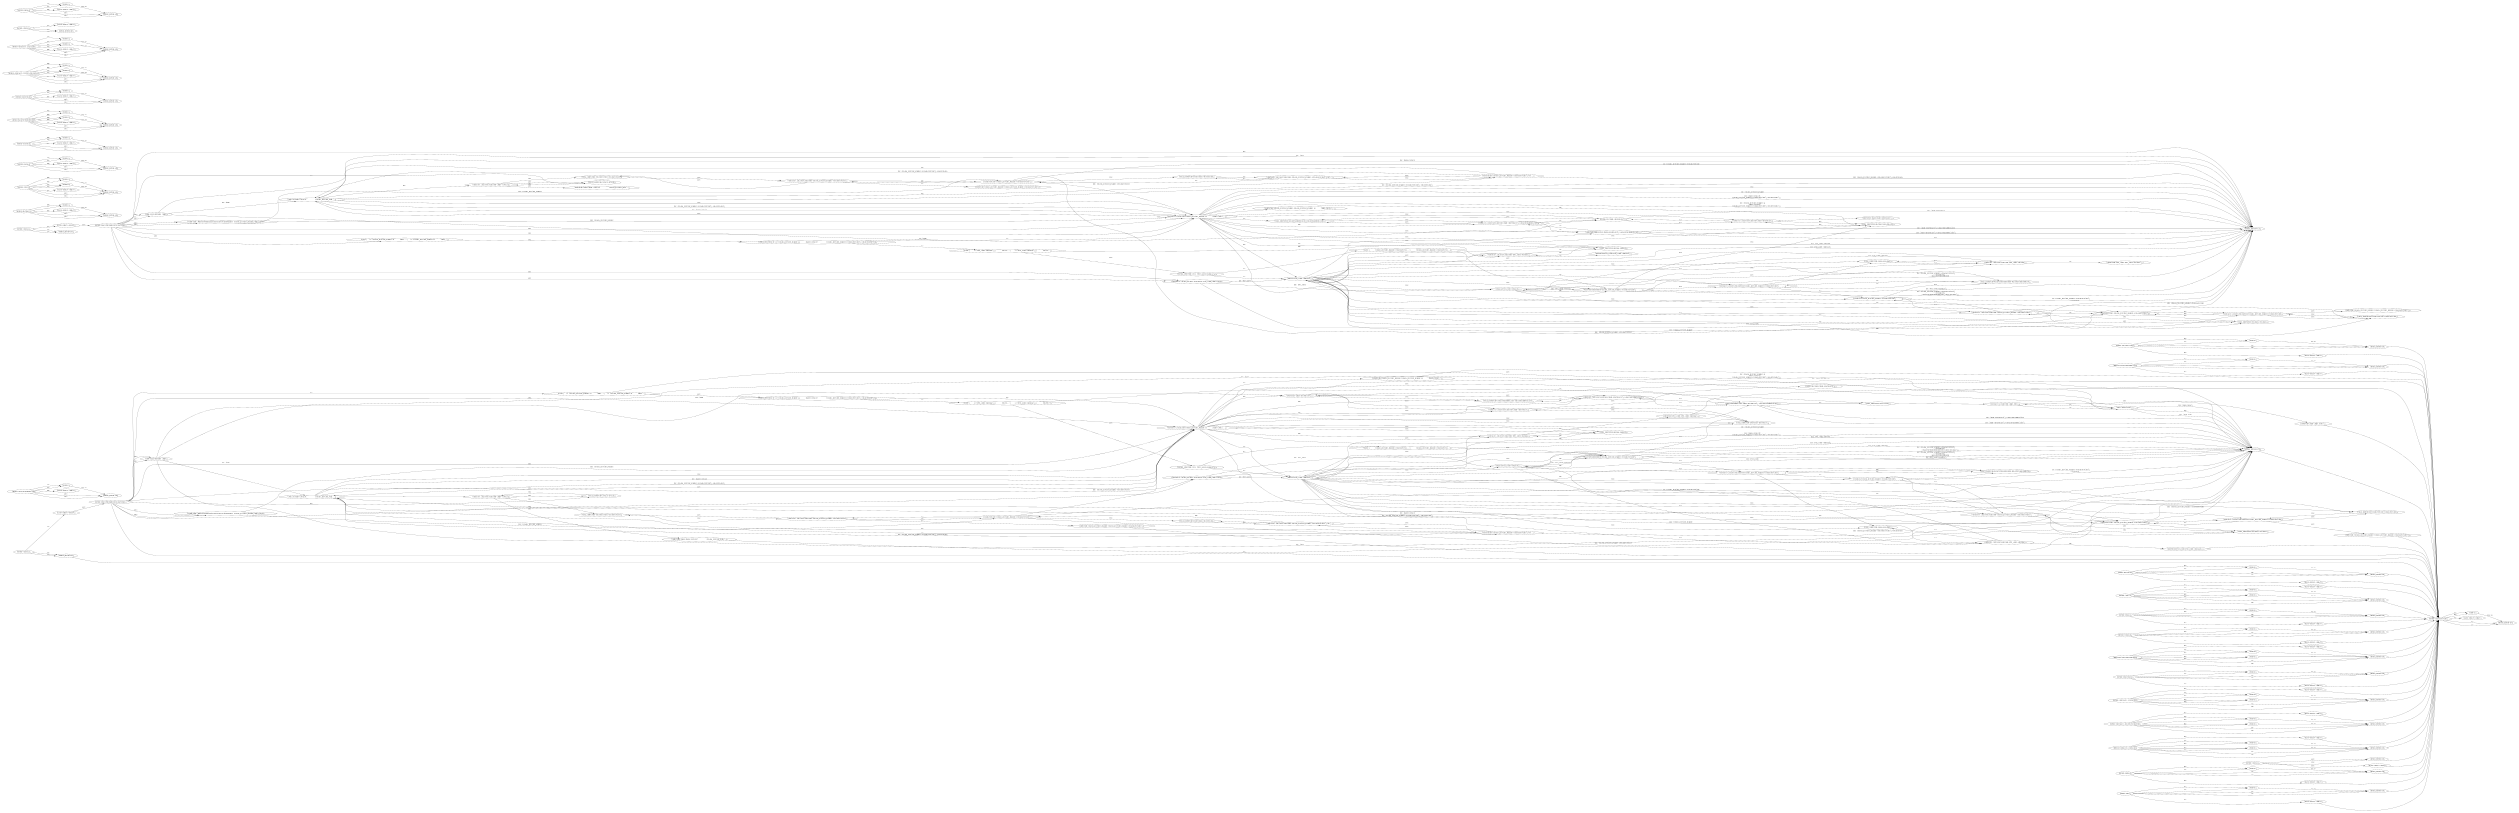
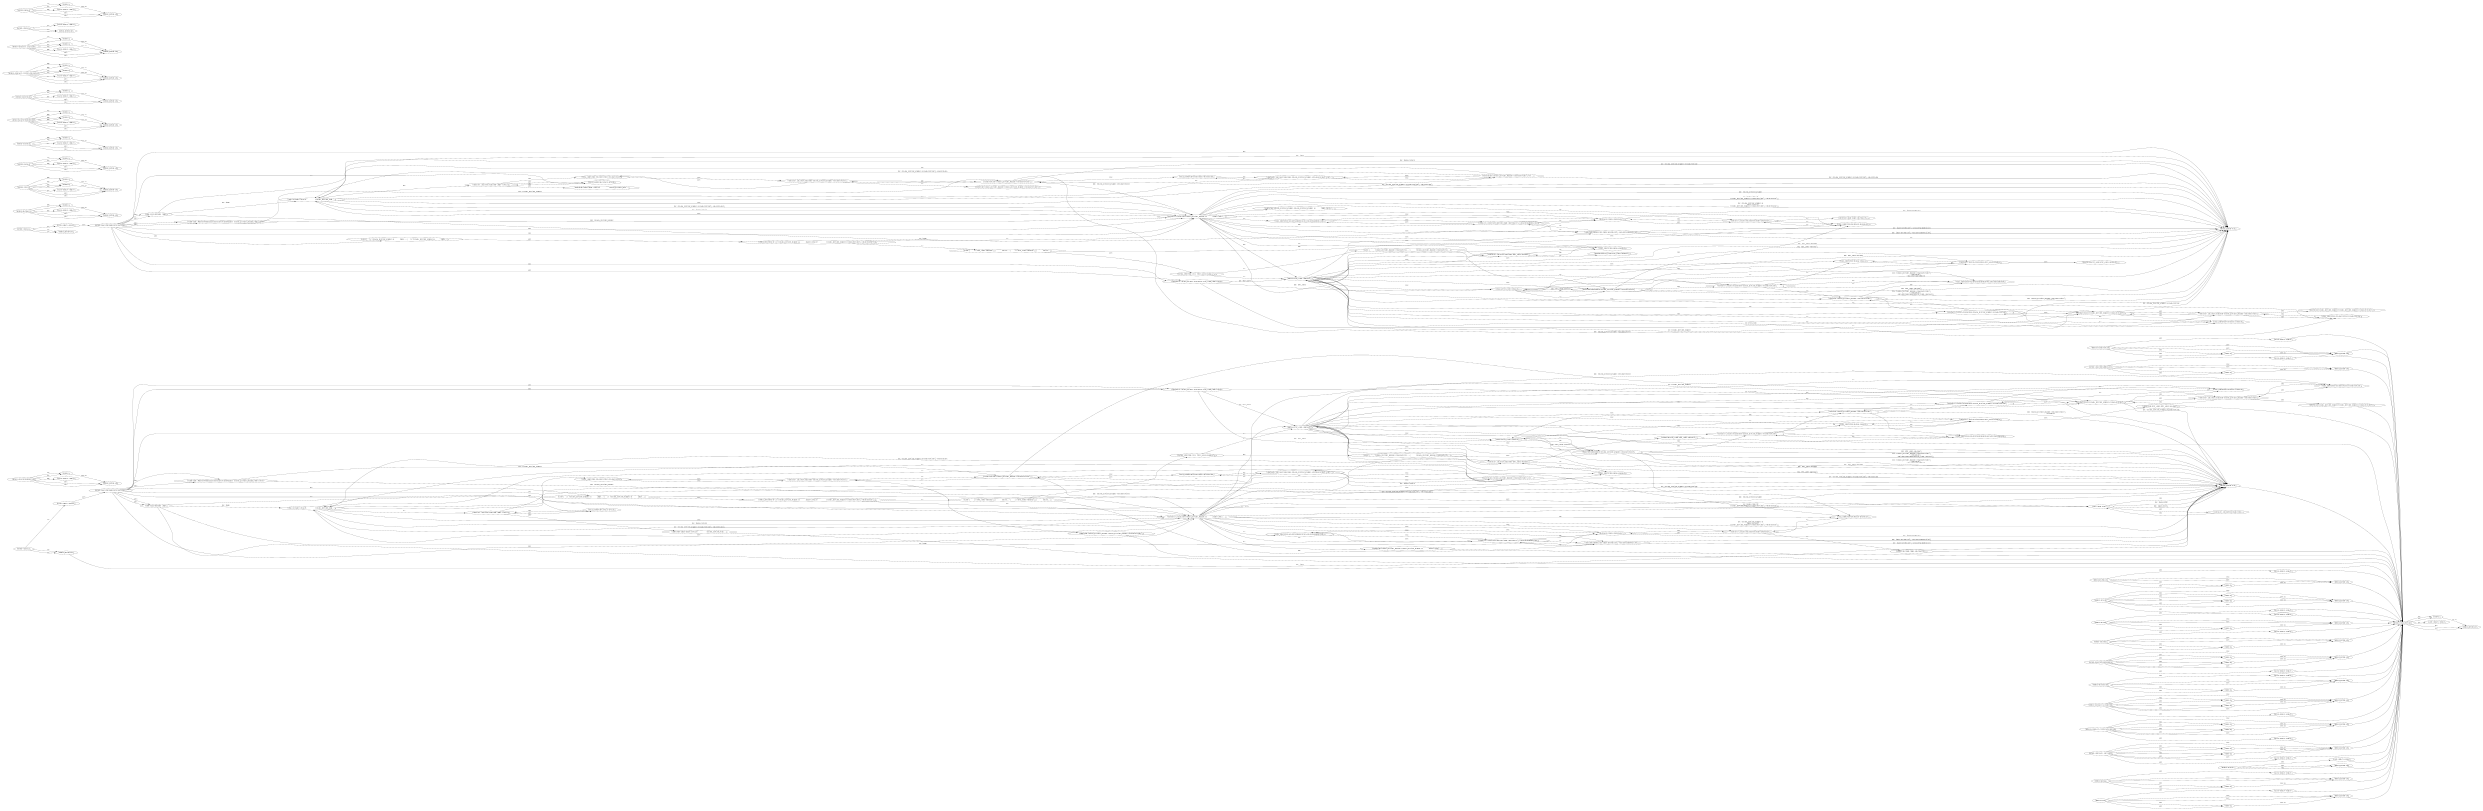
node "(FIELD_IDENTIFIER,reset,reset)": removed
node "(IDENTIFIER,image,image.reset())": removed
